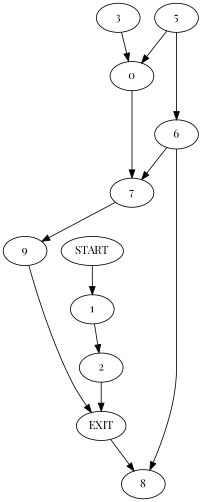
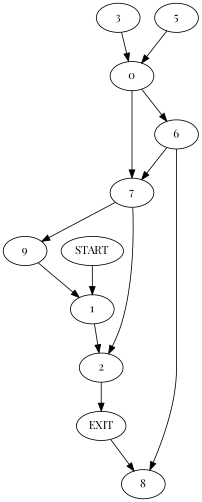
edge "5" -> "6": now "0" -> "6"
edge "7" -> "2": added
edge "9" -> "EXIT": now "9" -> "1"
